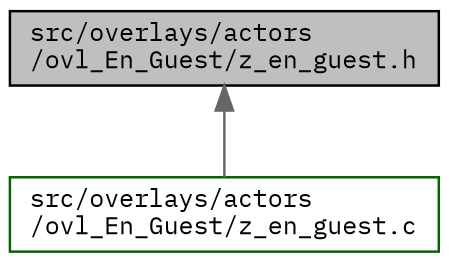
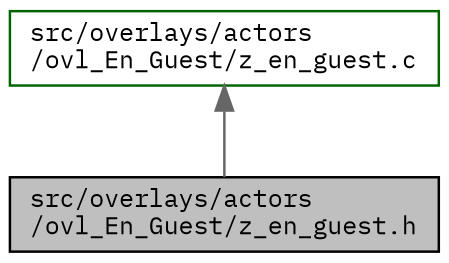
edge "src/overlays/actors /ovl_En_Guest/z_en_guest.c" -> "src/overlays/actors /ovl_En_Guest/z_en_guest.h": reversed
